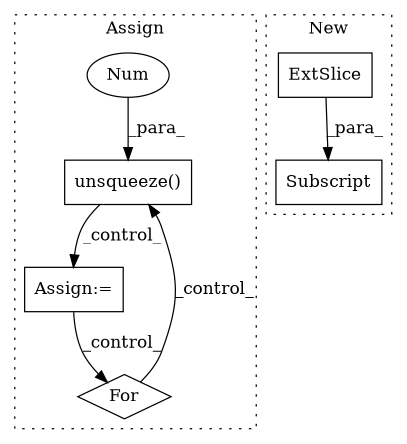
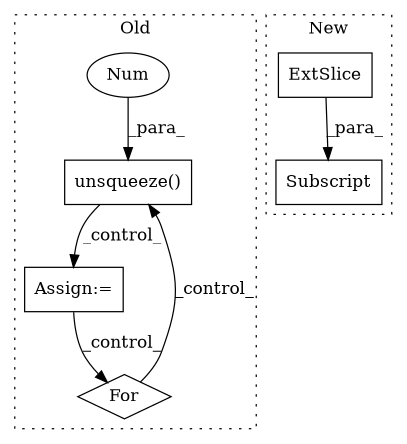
cluster "Assign": label "Assign" -> "Old"
